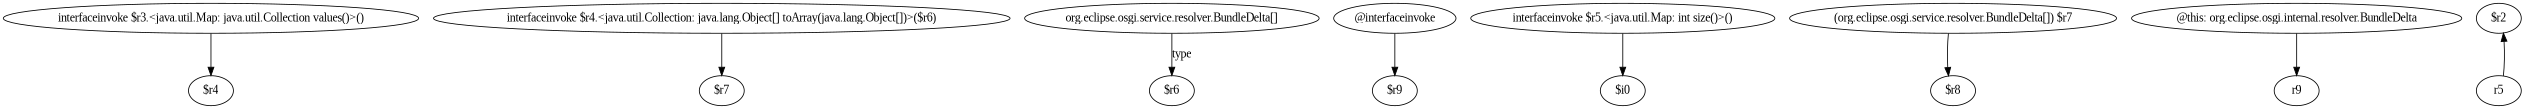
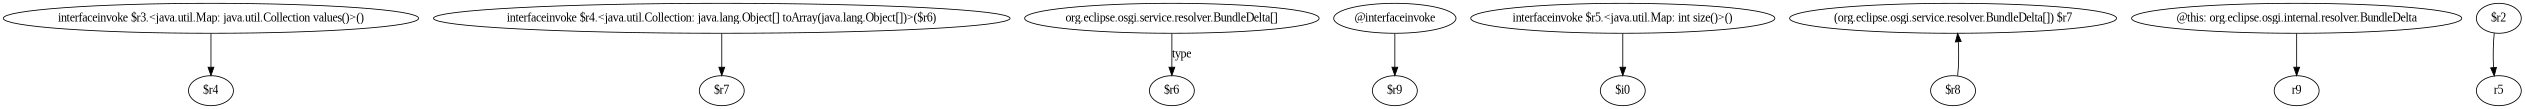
edge "(org.eclipse.osgi.service.resolver.BundleDelta[]) $r7" -> "$r8": reversed
edge "r5" -> "$r2": reversed
